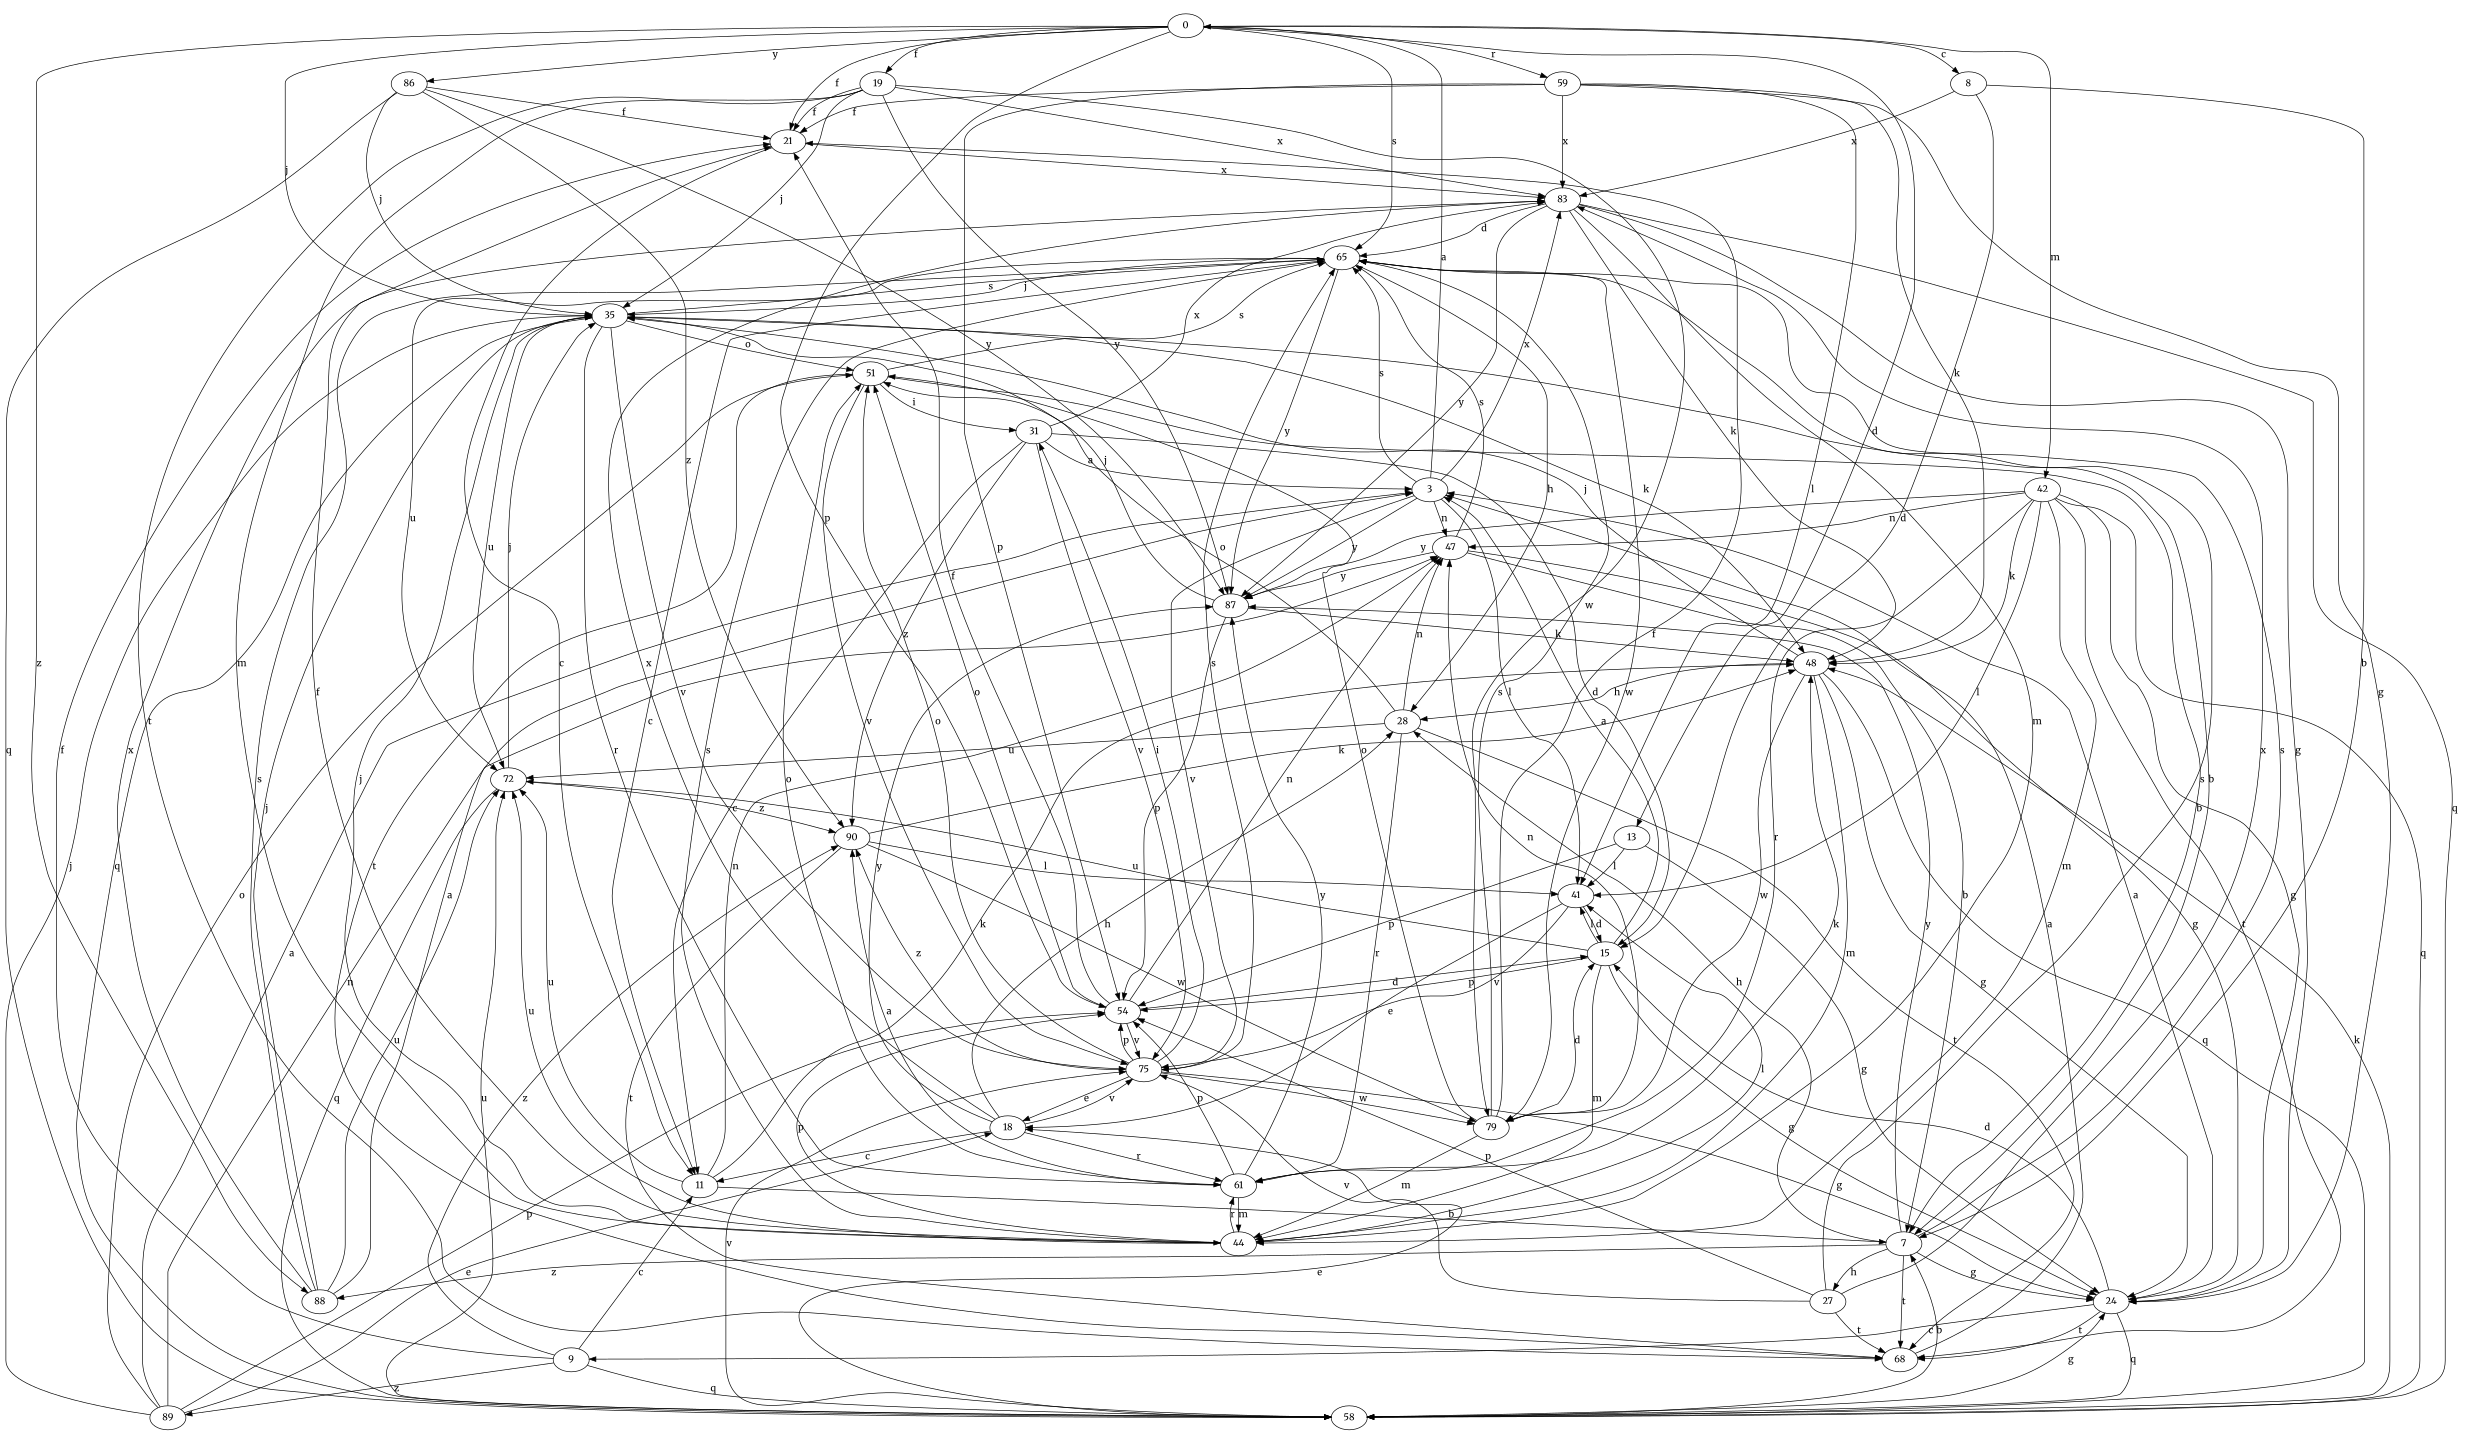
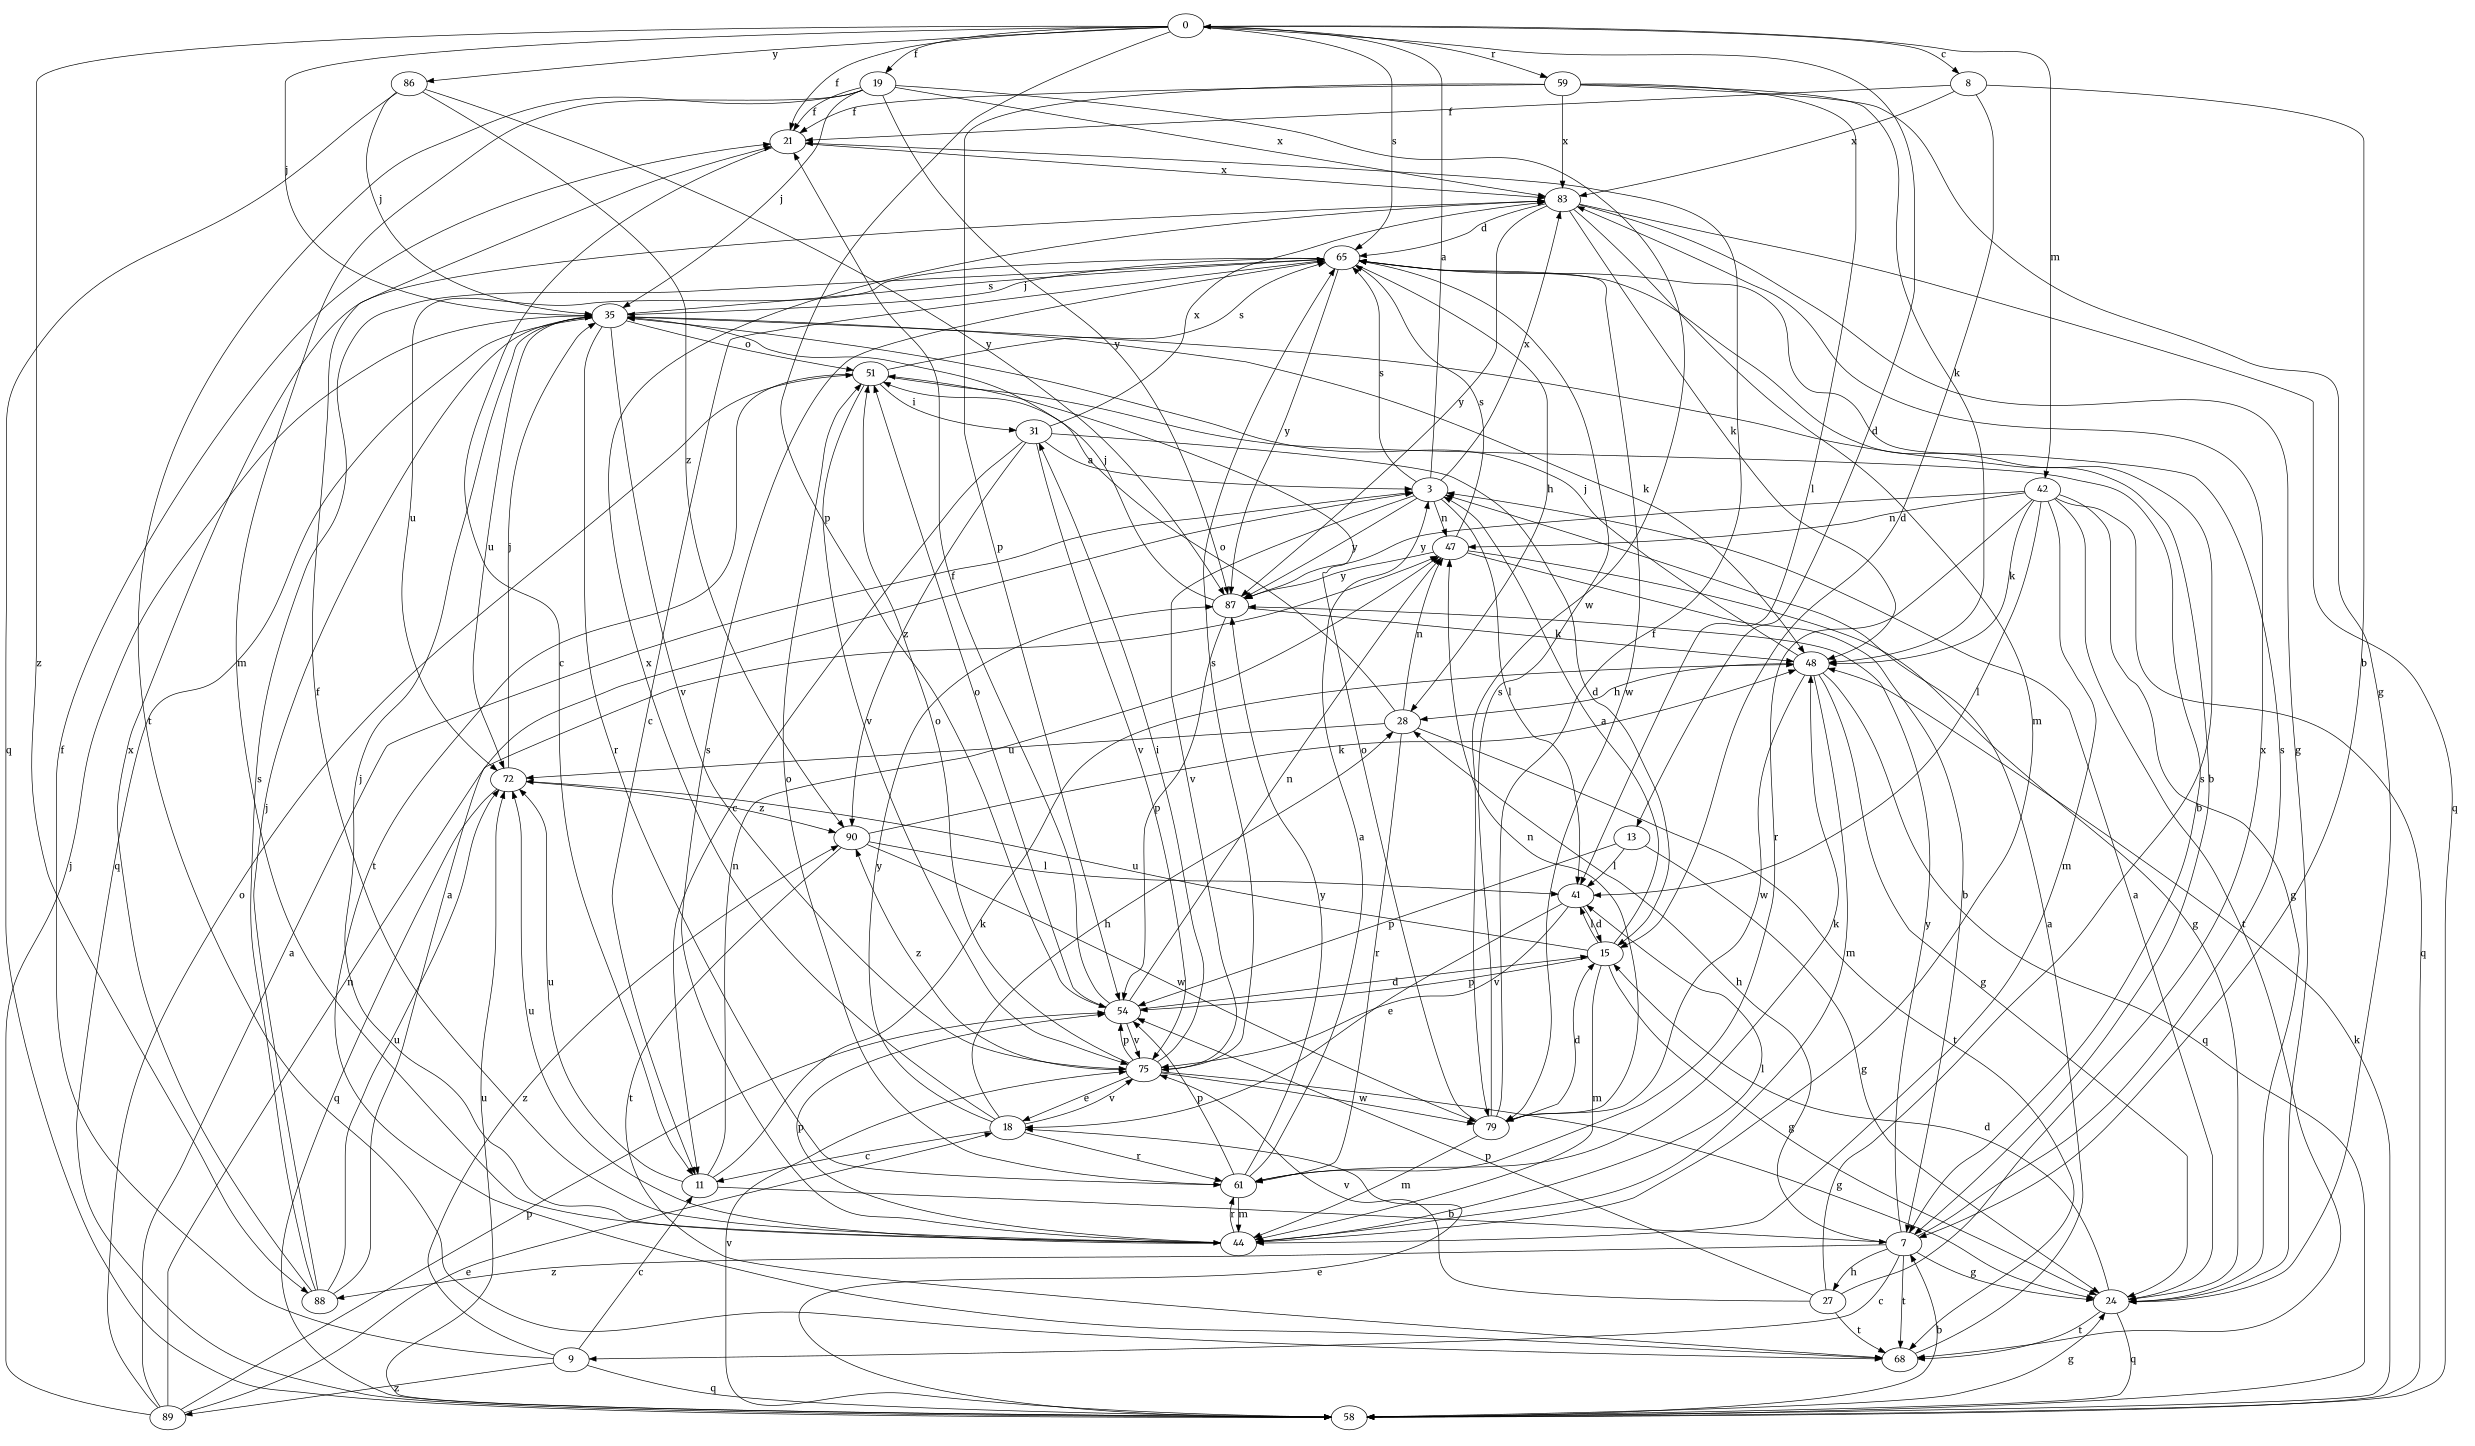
edge "86" -> "21": now "8" -> "21"
edge "61" -> "90": now "61" -> "3"
edge "24" -> "9": now "7" -> "9"
